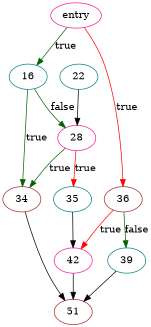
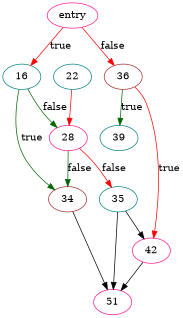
edge "entry" -> "16": color darkgreen -> red
edge "22" -> "28": color black -> red
edge "entry" -> "36": label "true" -> "false"
edge "28" -> "34": label "true" -> "false"
edge "28" -> "35": label "true" -> "false"
edge "36" -> "39": label "false" -> "true"
edge "39" -> "51": now "35" -> "51"
node "51": color brown -> deeppink
